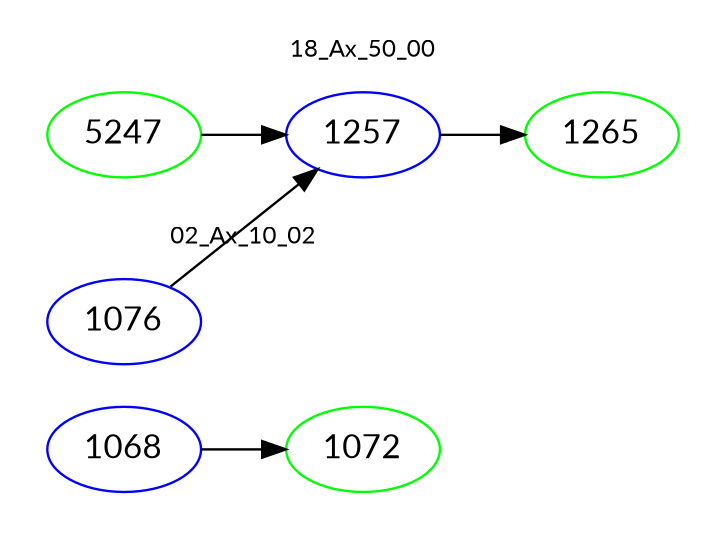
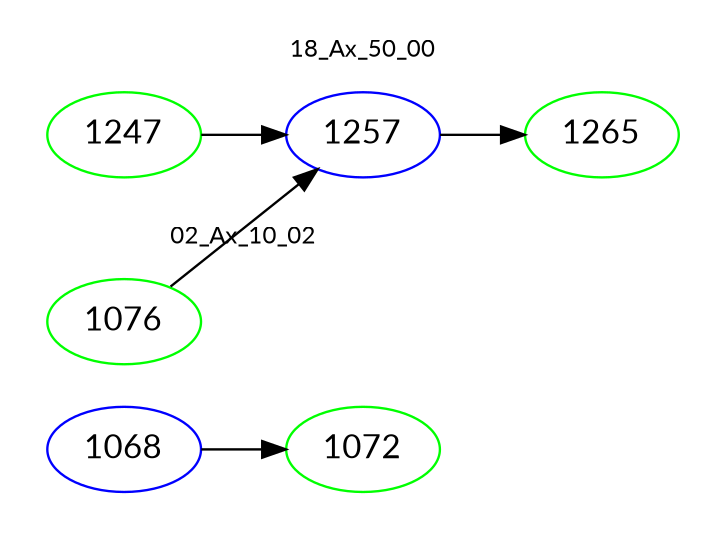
node "5247": label "5247" -> "1247"
node "1076": color blue -> green
